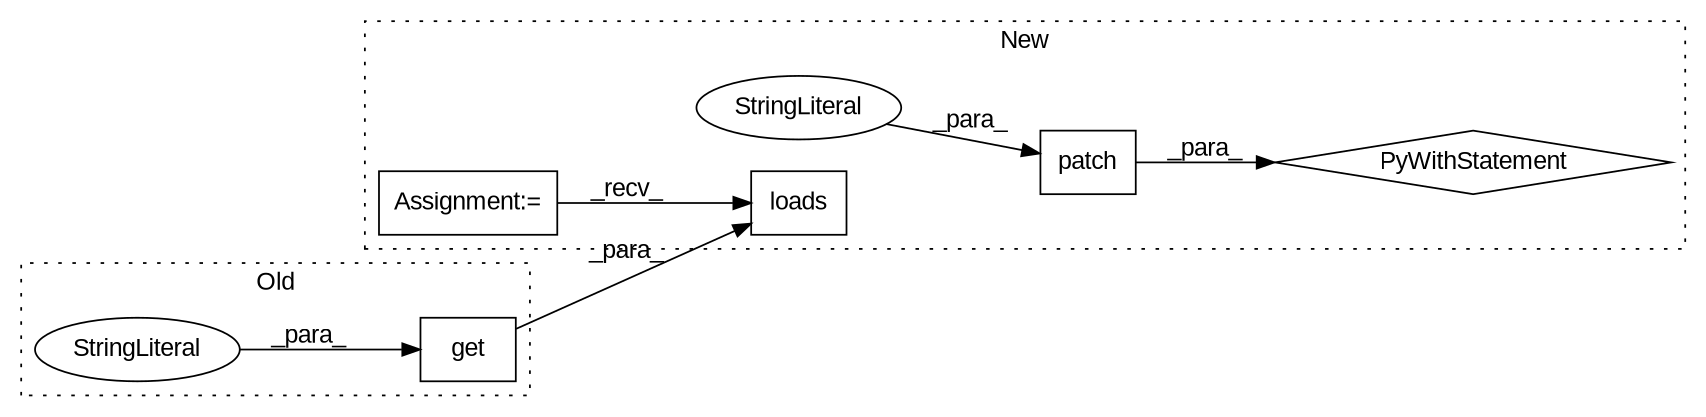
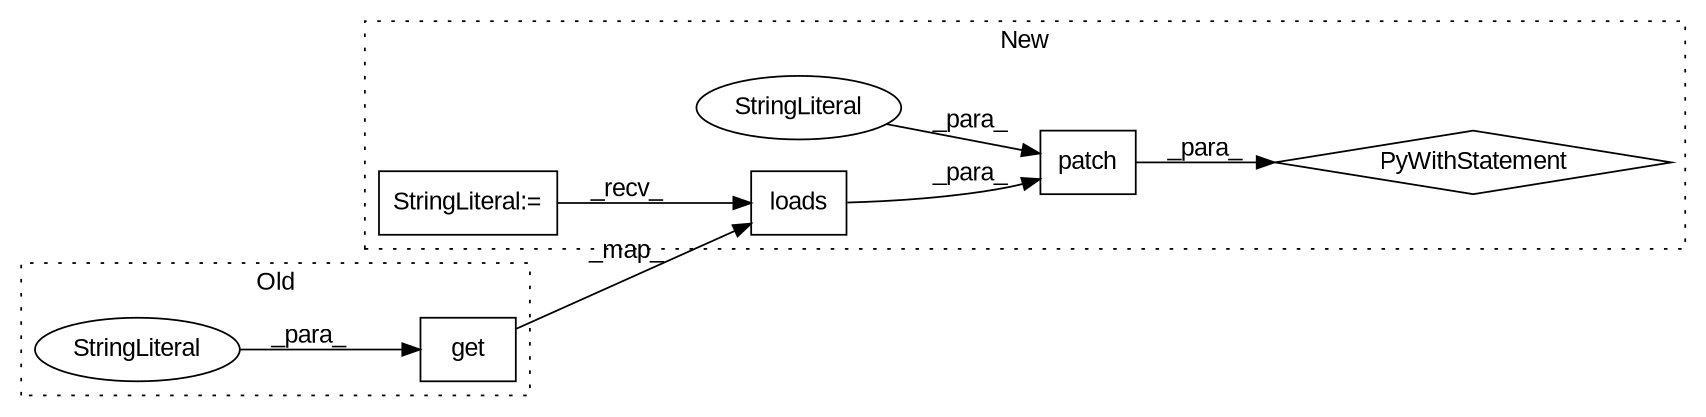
edge "loads" -> "patch": added, label "_para_"
node "Assignment:=": label "Assignment:=" -> "StringLiteral:="
edge "get" -> "loads": label "_para_" -> "_map_"
